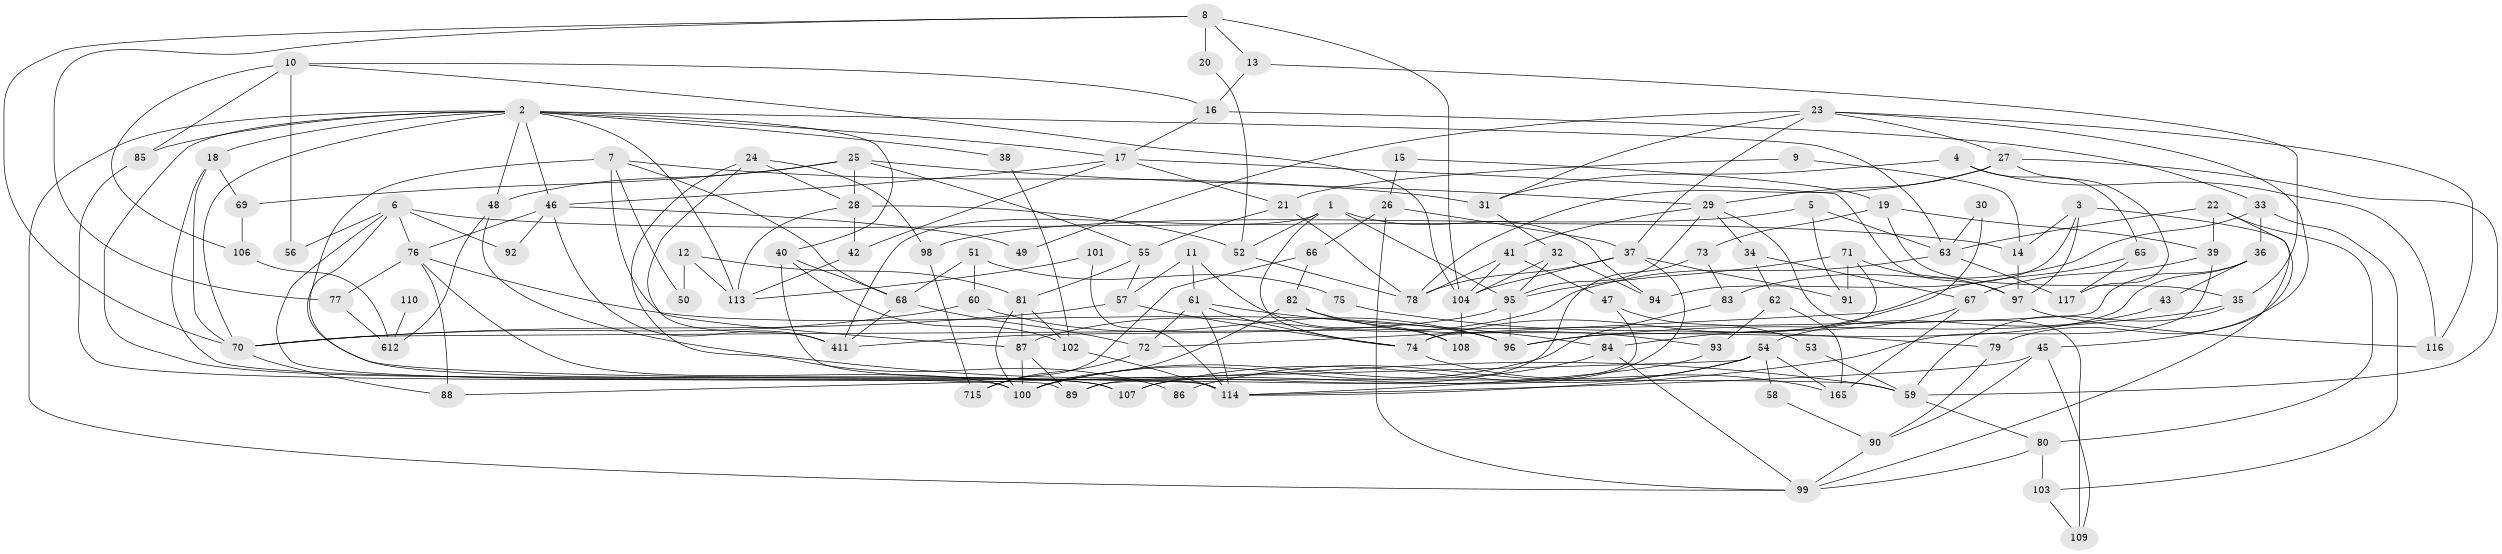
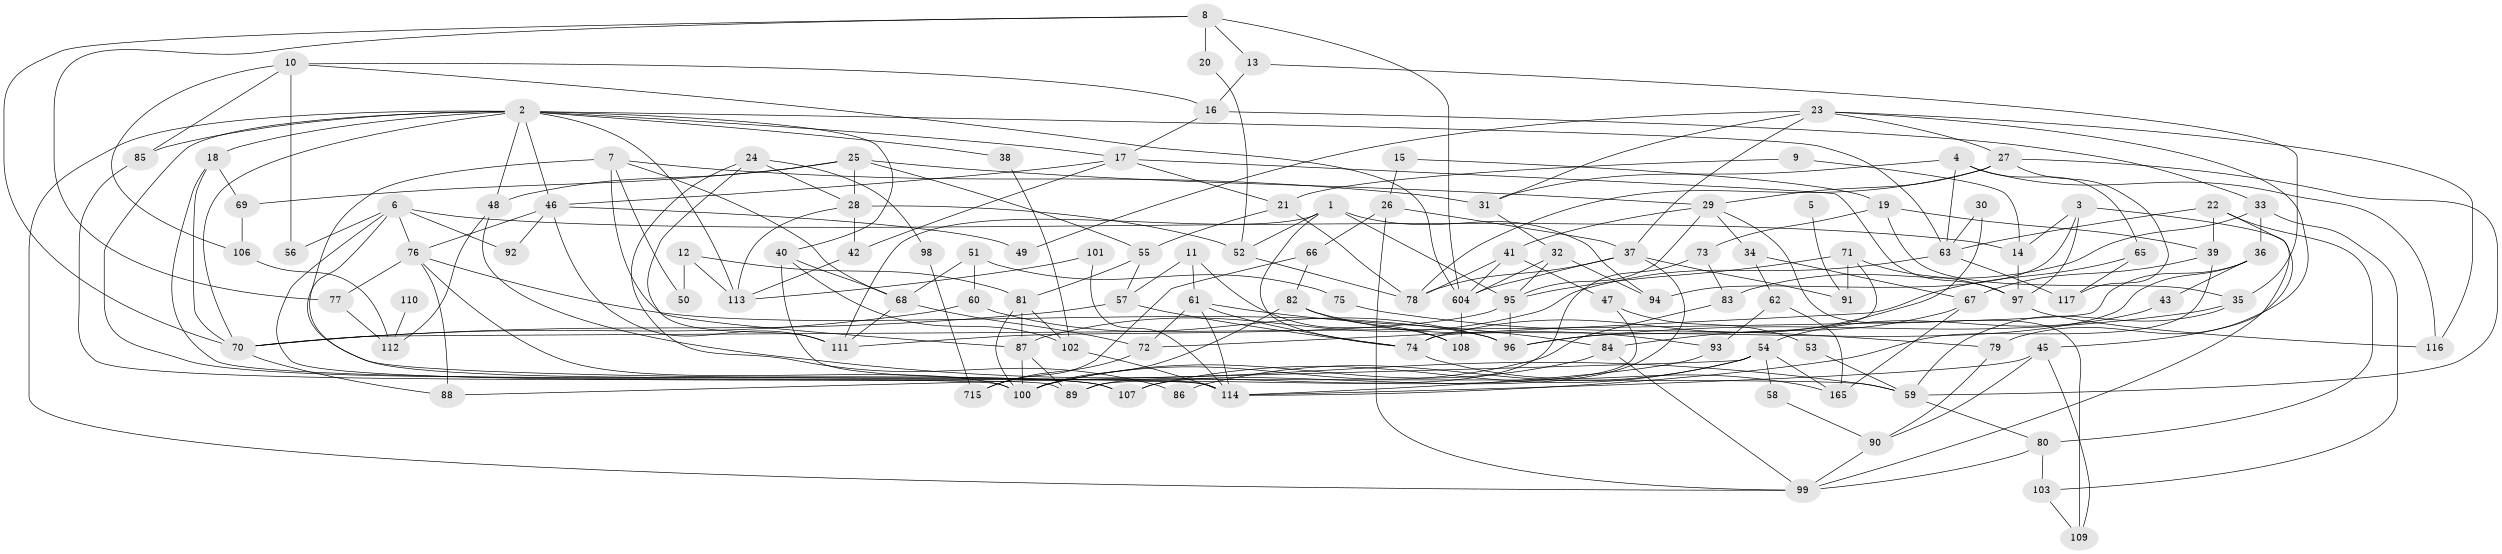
edge "5" -- "98": removed
edge "5" -- "63": now "4" -- "63"
node "104": label "104" -> "604"
node "612": label "612" -> "112"
node "411": label "411" -> "111"
